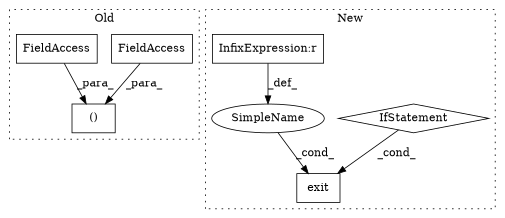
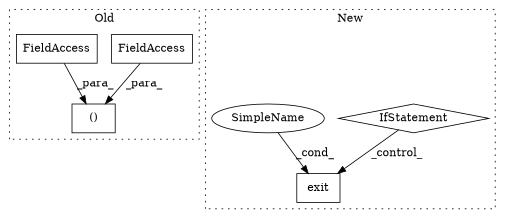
node "InfixExpression:r": removed
edge "IfStatement" -> "exit": label "_cond_" -> "_control_"
